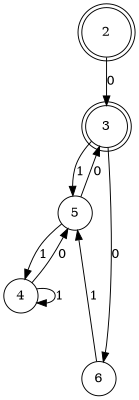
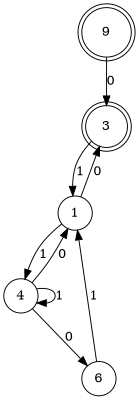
node "2": label "2" -> "9"
node "5": label "5" -> "1"
edge "3" -> "6": now "4" -> "6"
